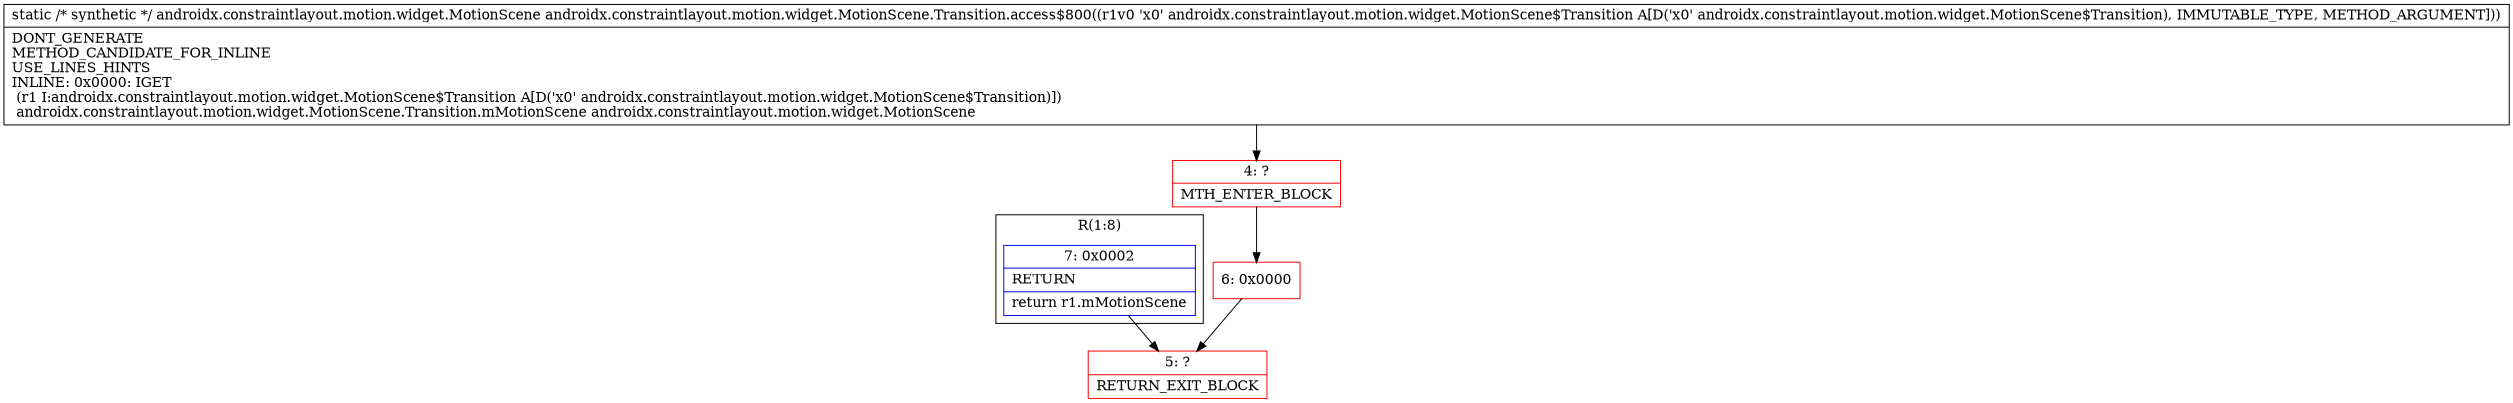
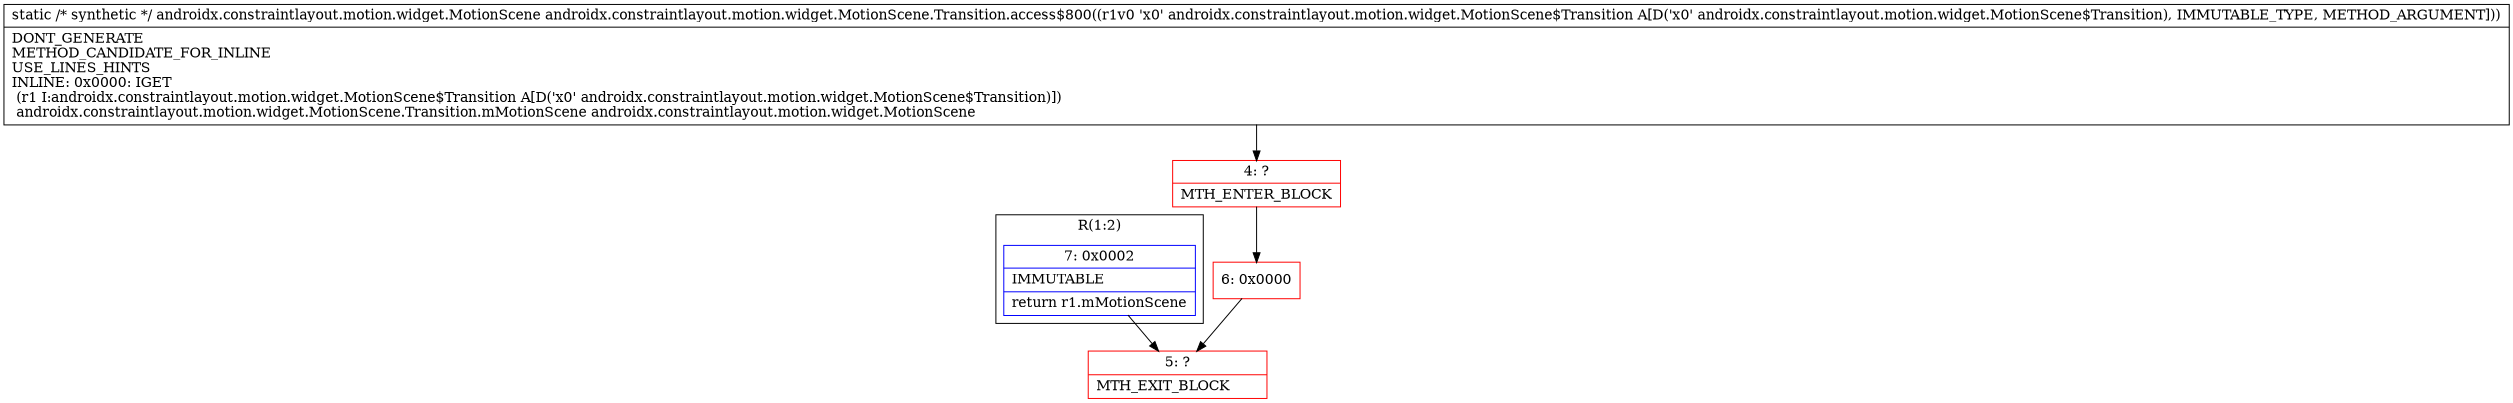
cluster "R(1:8)": label "R(1:8)" -> "R(1:2)"
node "7: 0x0002": text "RETURN" -> "IMMUTABLE"
node "5: ?": text "RETURN_EXIT_BLOCK" -> "MTH_EXIT_BLOCK"
